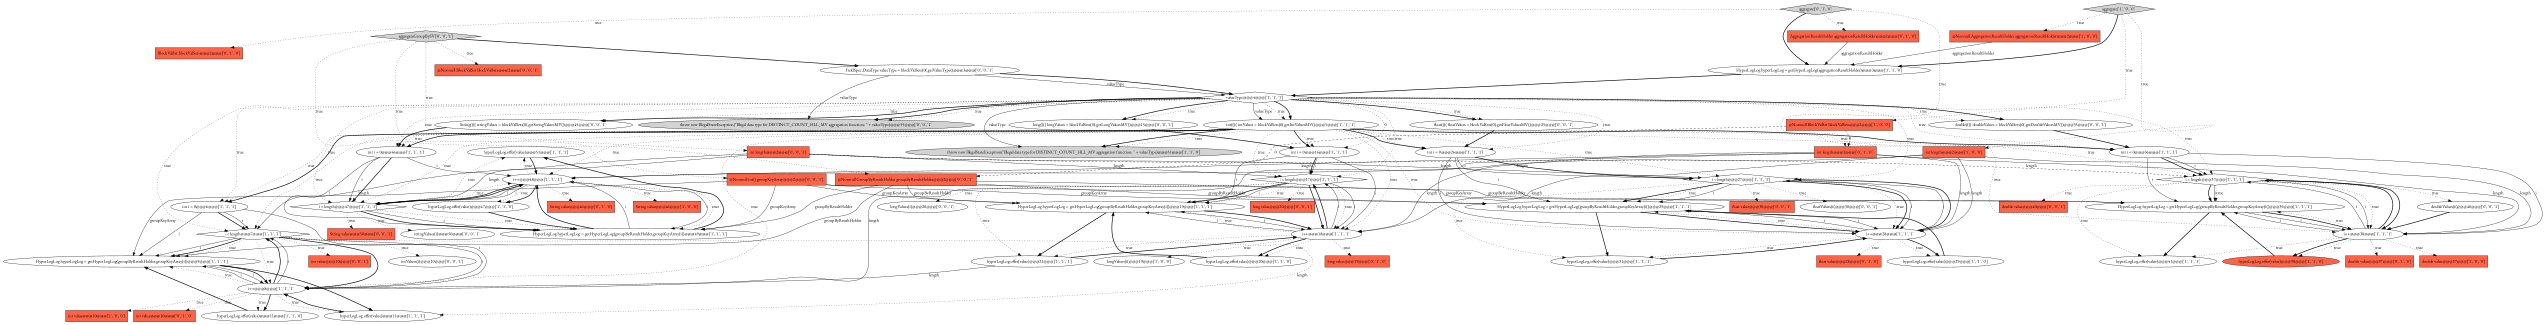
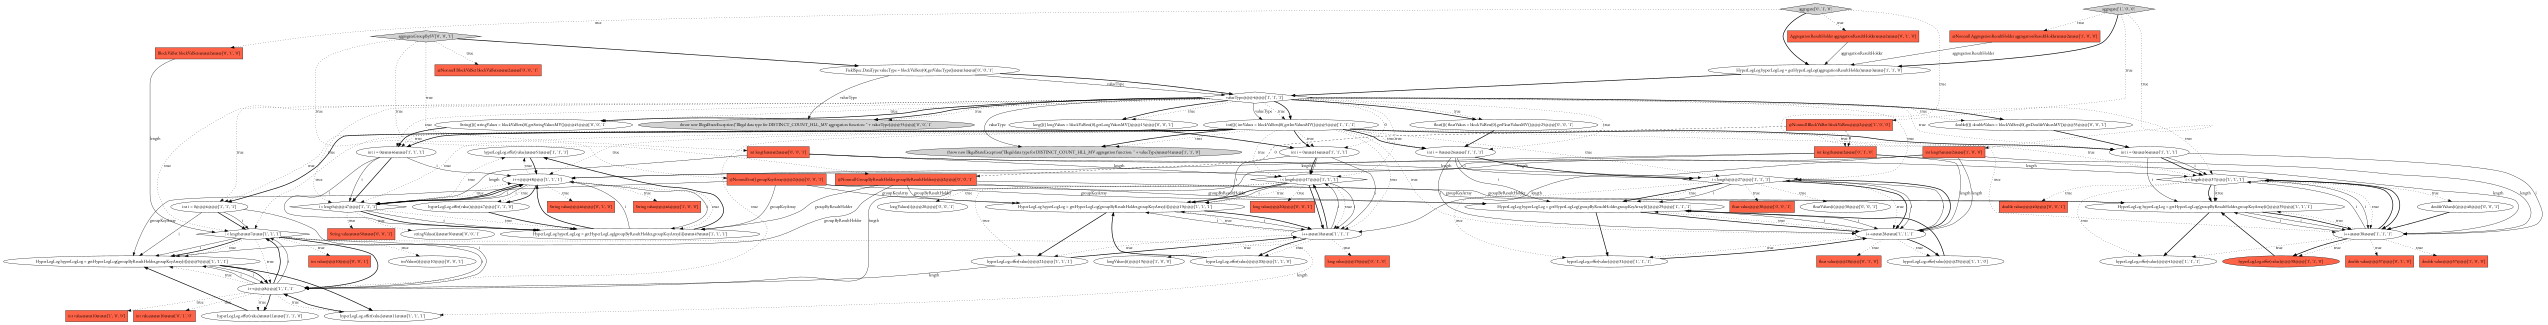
edge "int length@@@2@@@['0', '0', '1']" -> "i < length@@@37@@@['1', '1', '1']": style dashed -> solid
edge "int length@@@2@@@['0', '1', '0']" -> "i++@@@18@@@['1', '1', '1']": removed, label "length"
edge "int length@@@2@@@['0', '0', '1']" -> "i < length@@@7@@@['1', '1', '1']": now "BlockValSet blockValSets@@@2@@@['0', '1', '0']" -> "i < length@@@7@@@['1', '1', '1']"
